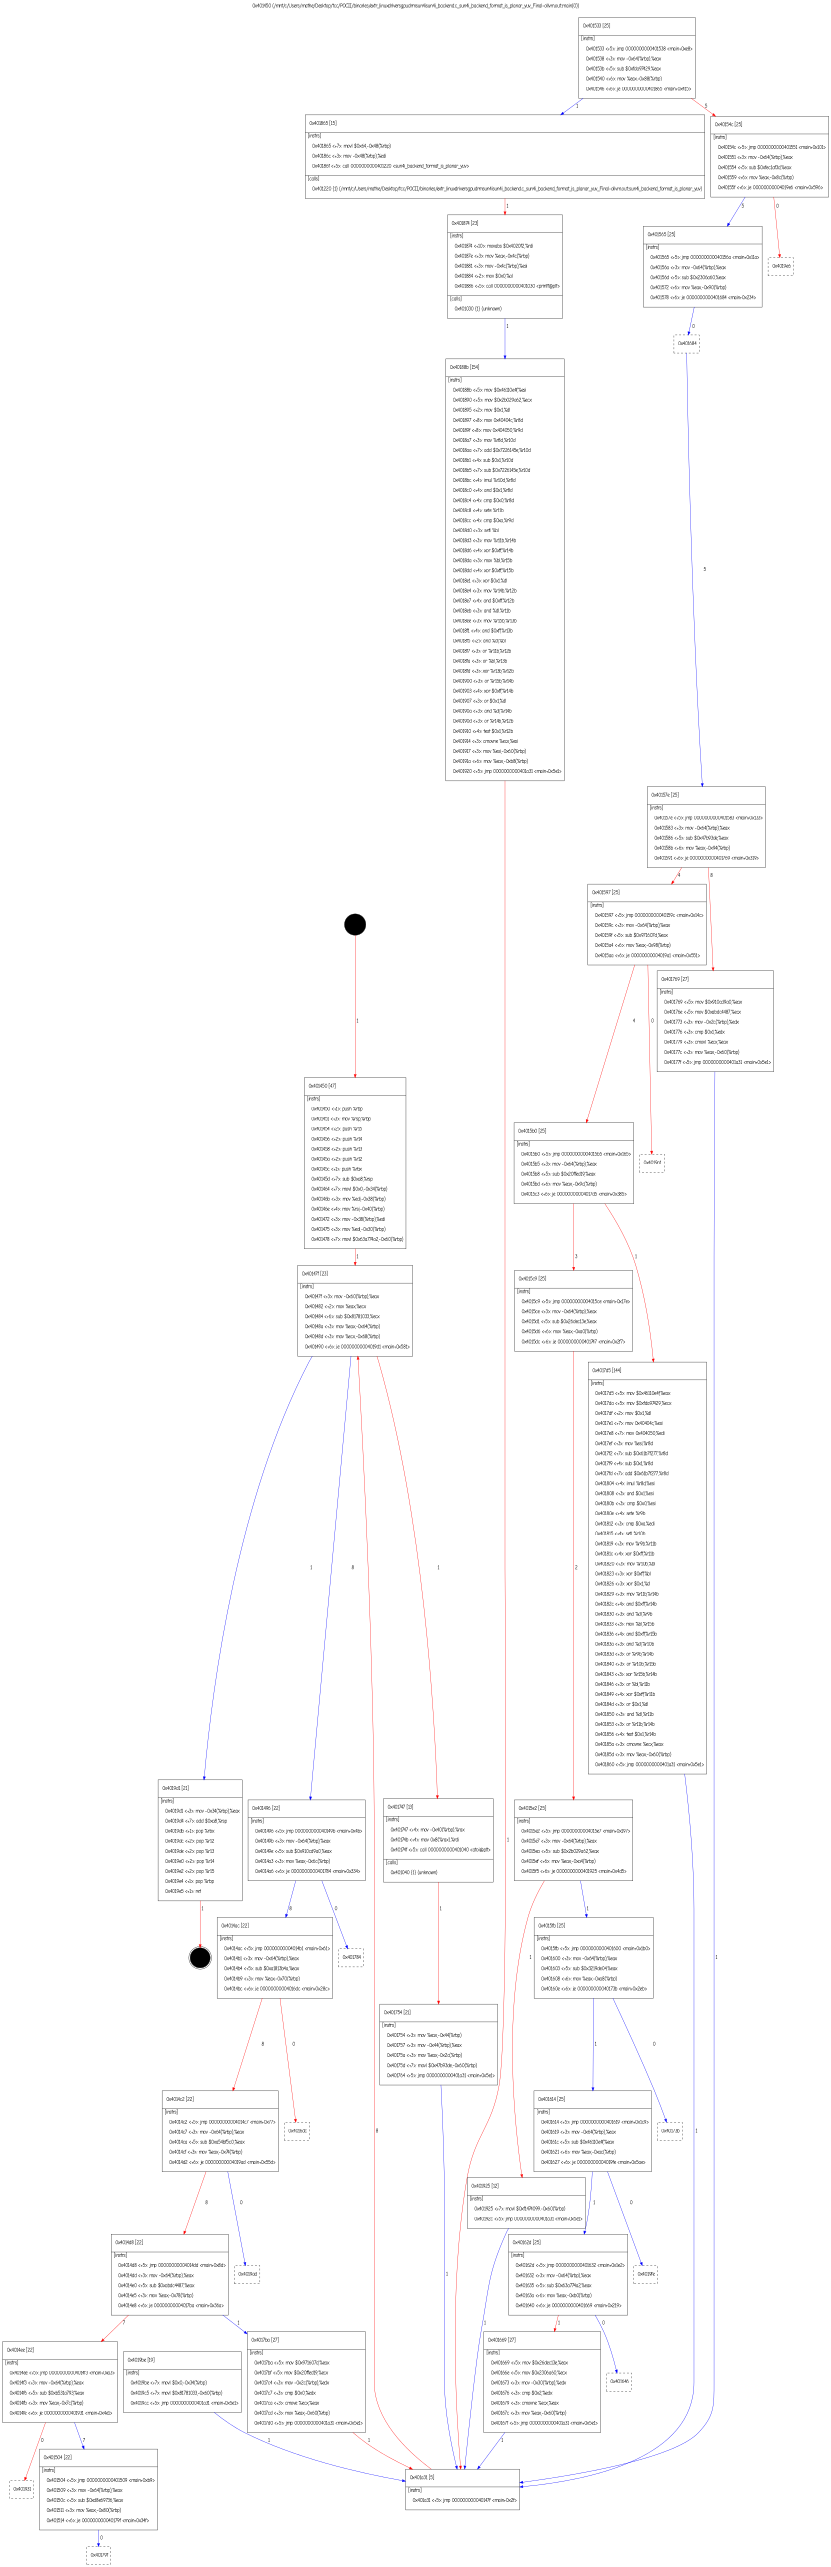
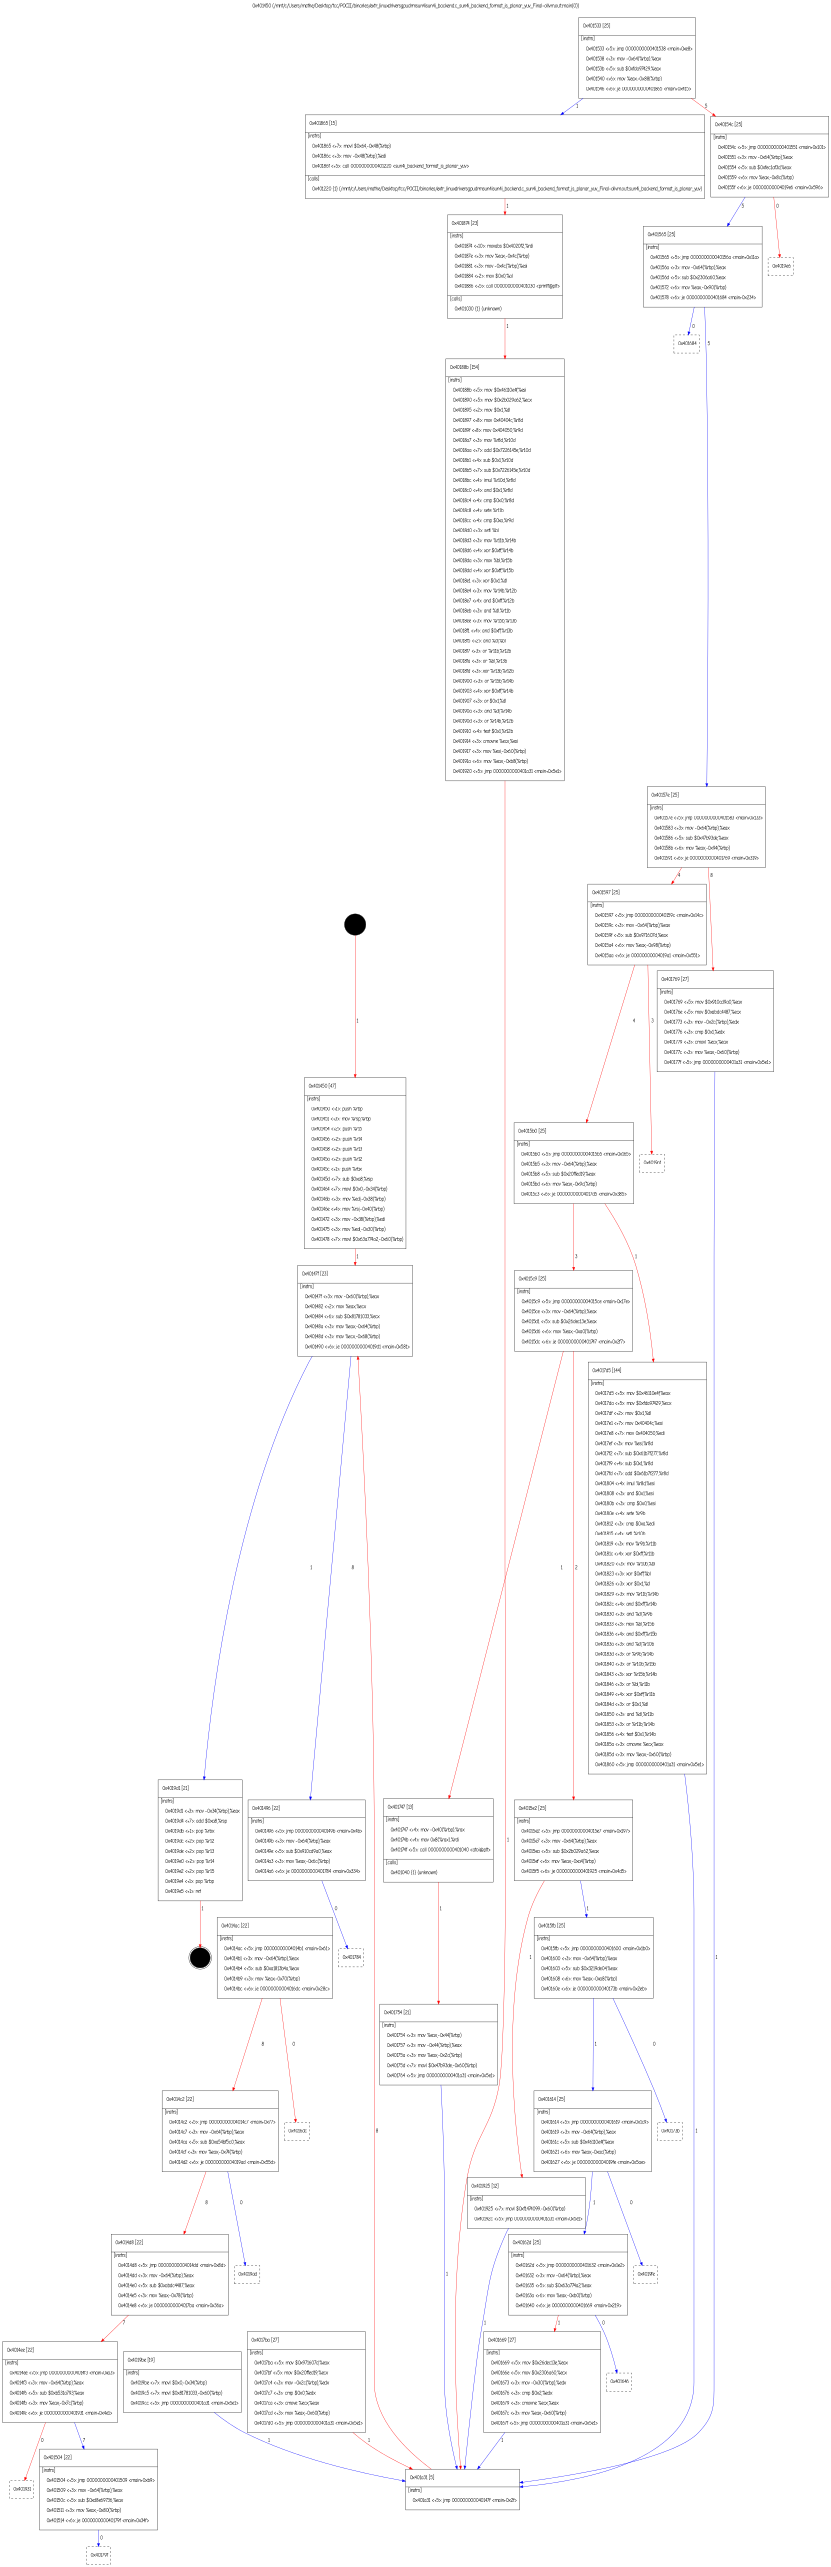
edge "0x401874 [23]" -> "0x40188b [154]": color blue -> red
edge "0x401684" -> "0x40157e [25]": now "0x401565 [25]" -> "0x40157e [25]"
edge "0x401597 [25]" -> "0x4019a1": label " 0" -> " 3"
edge "0x40147f [23]" -> "0x401747 [13]": now "0x4015c9 [25]" -> "0x401747 [13]"
edge "0x401496 [22]" -> "0x4014ac [22]": removed, label "8"
edge "0x4014d8 [22]" -> "0x4017ba [27]": removed, label "1"
